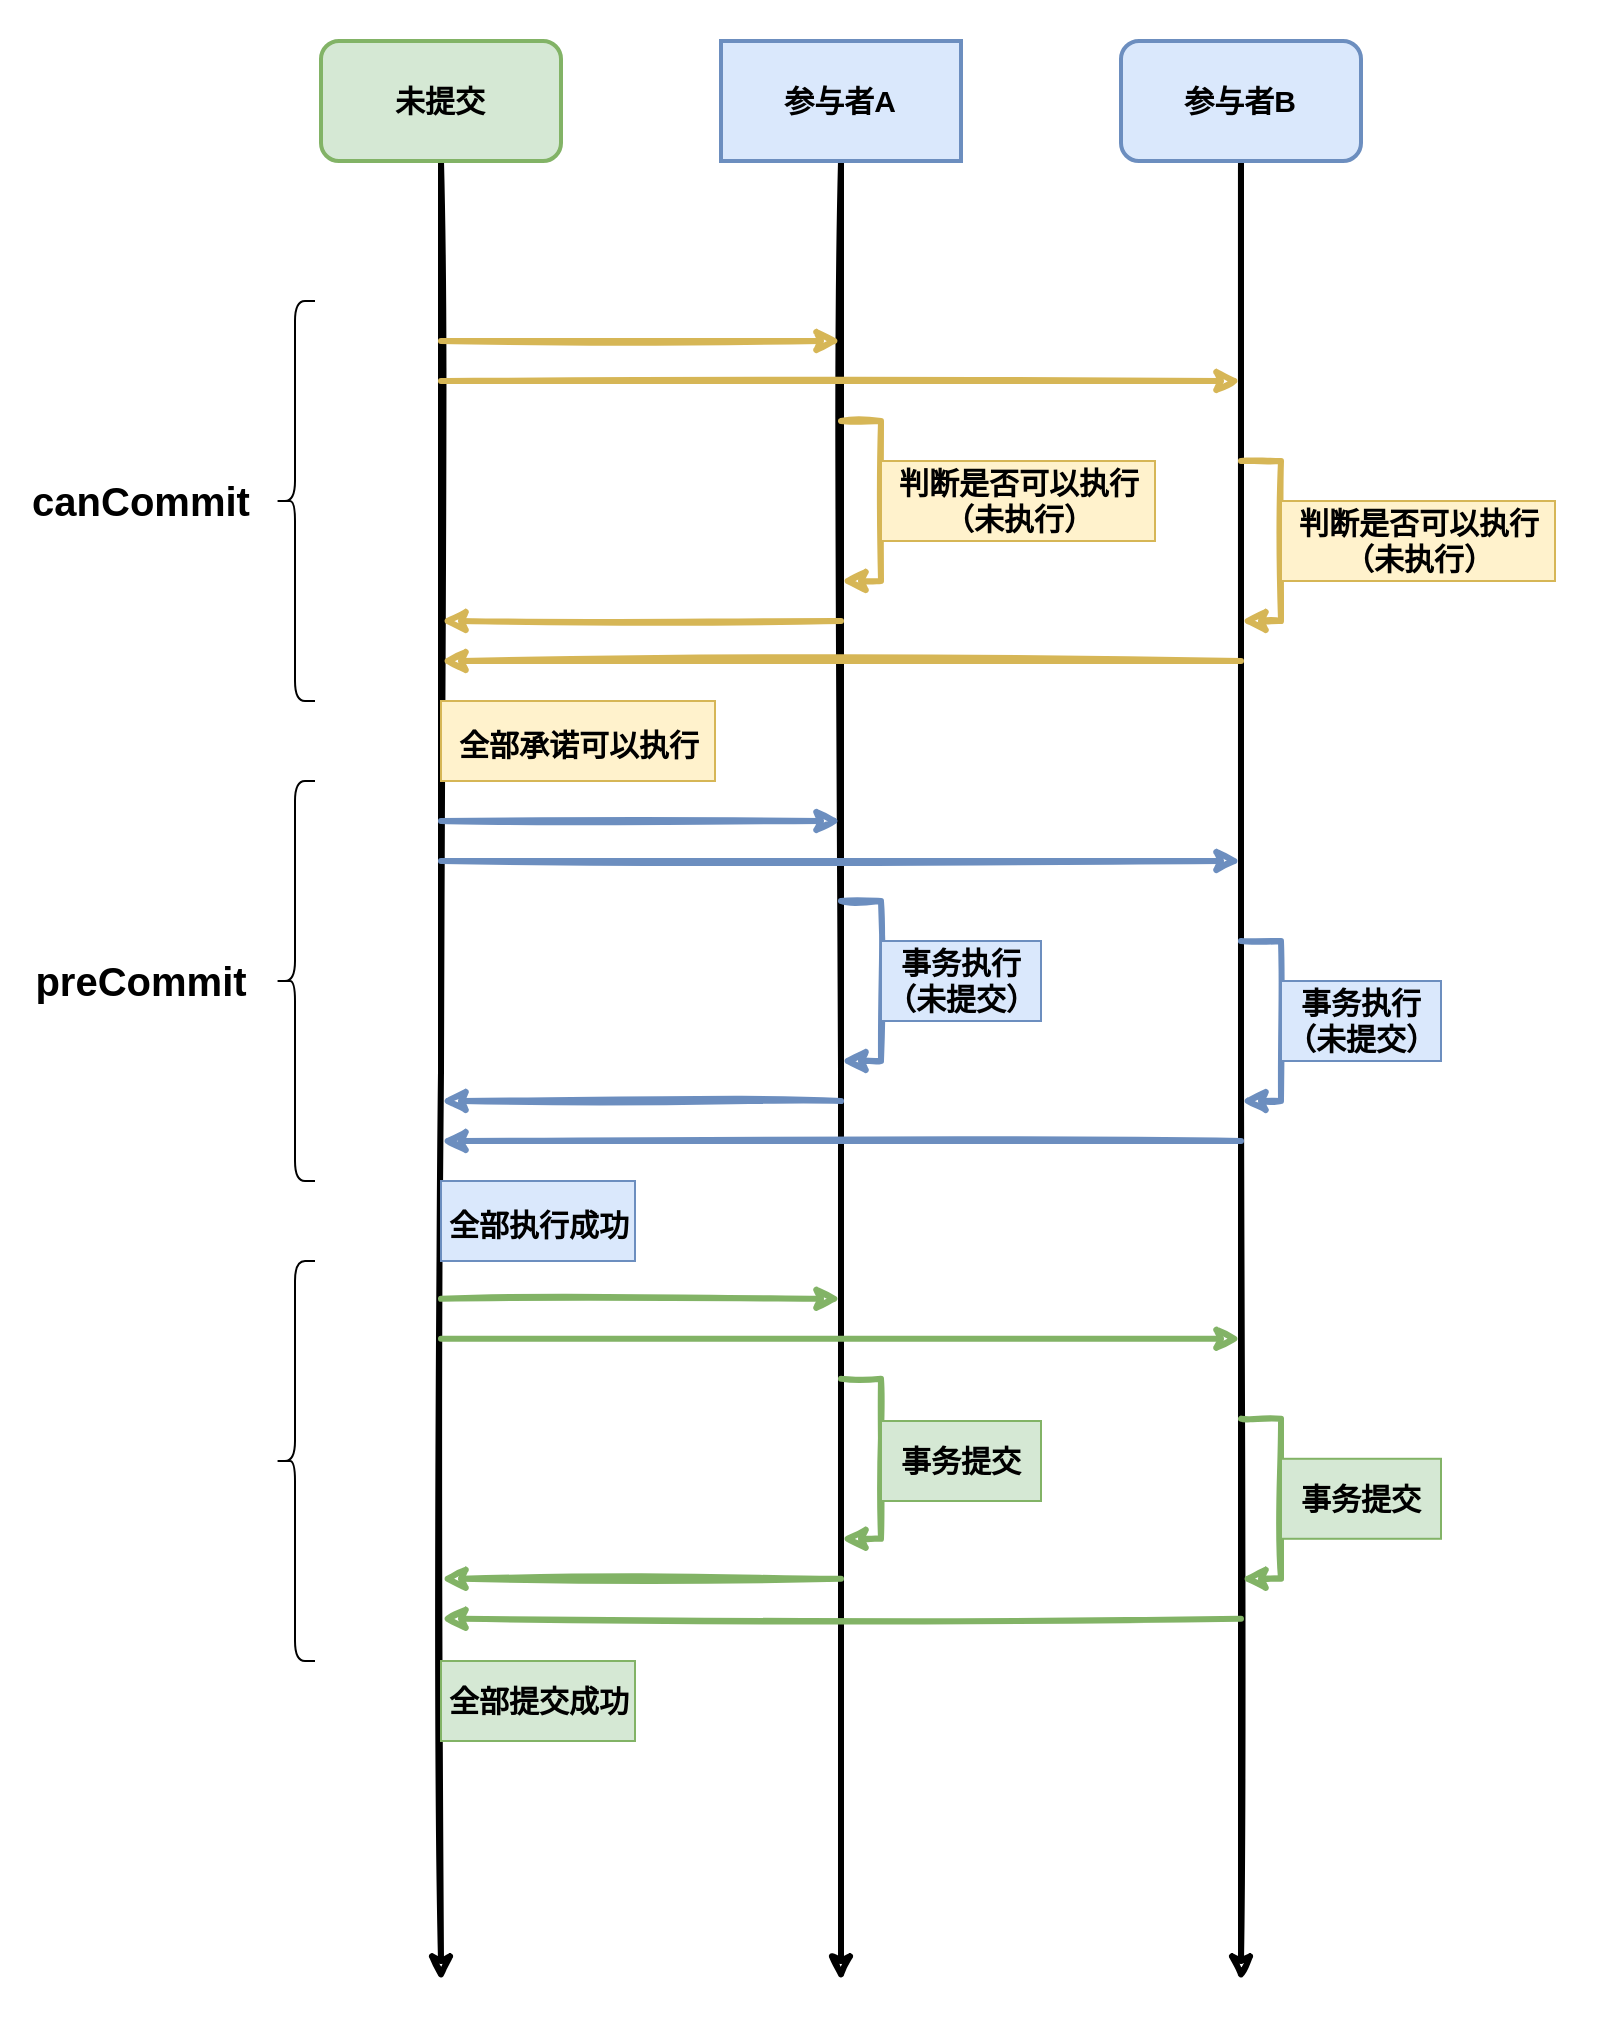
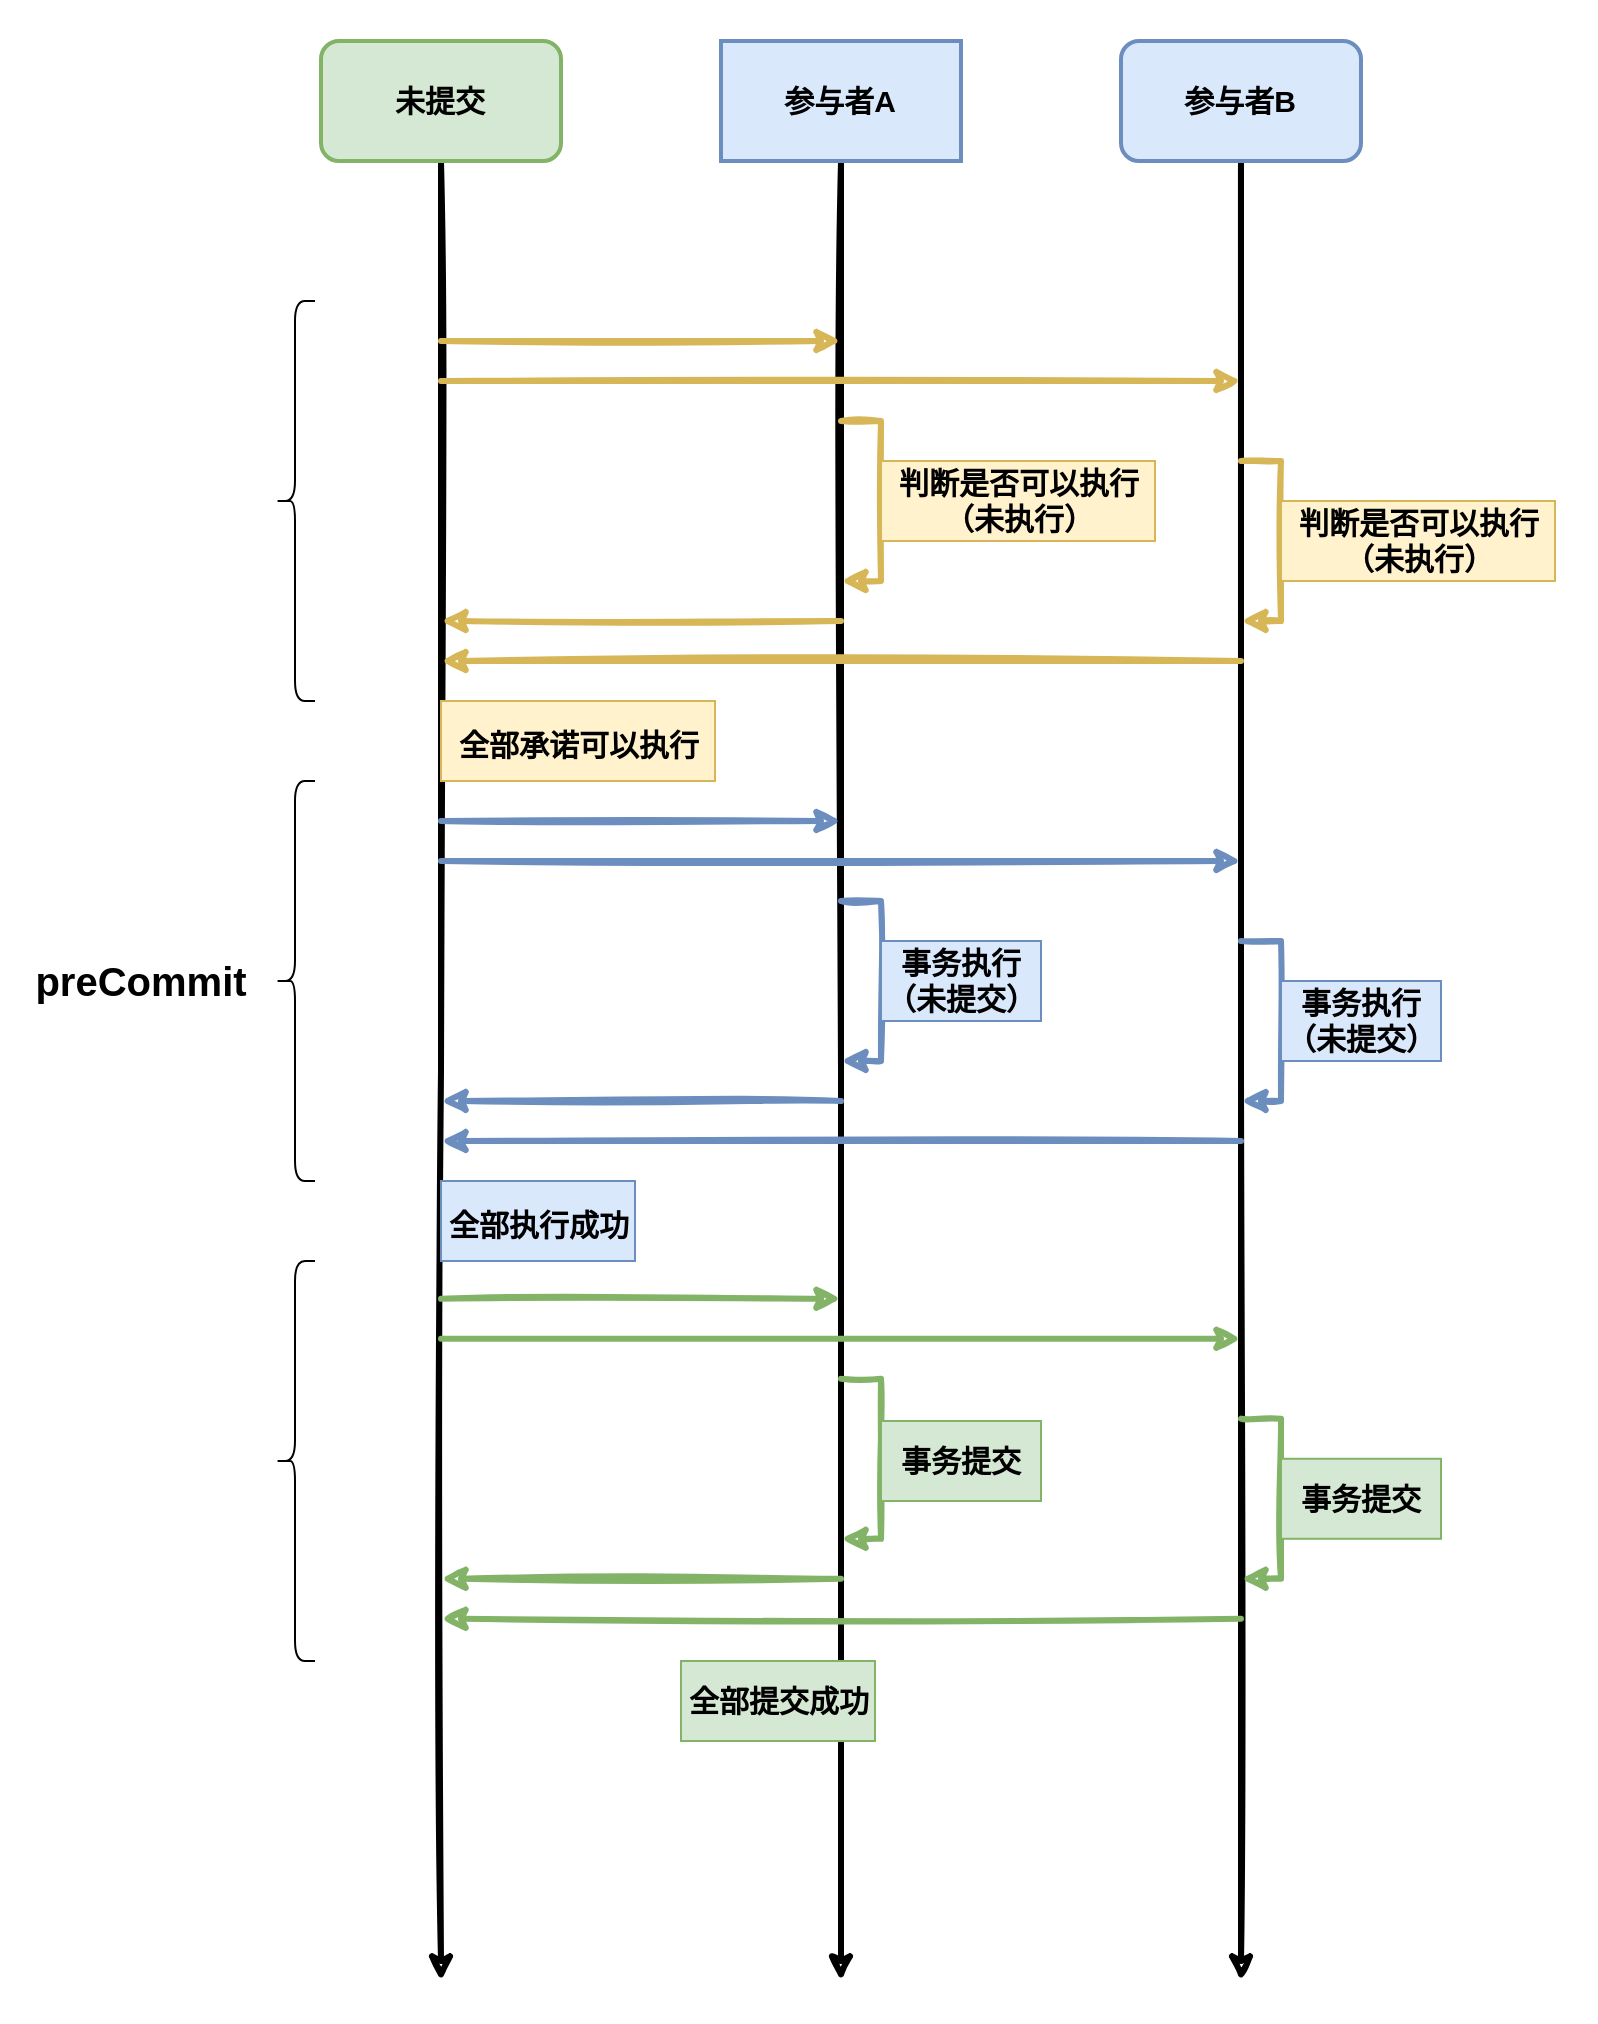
node "canCommit": removed
node "全部提交成功": moved (538, 1701) -> (778, 1701)
